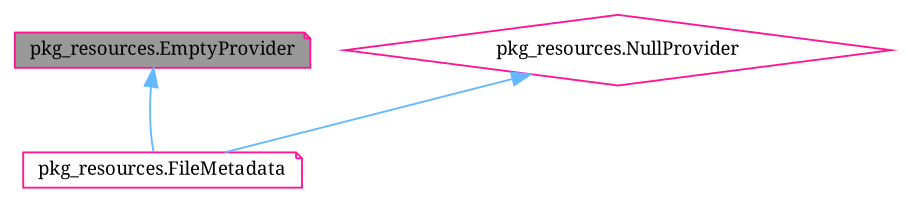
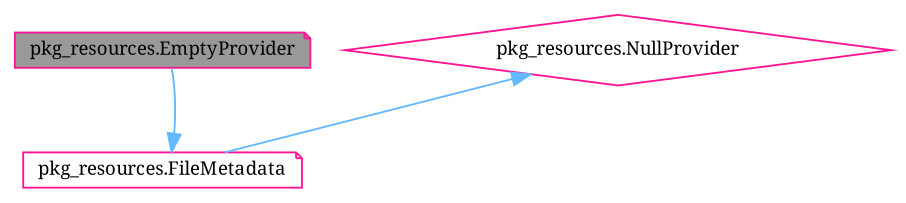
edge "pkg_resources.FileMetadata" -> "pkg_resources.EmptyProvider": reversed
